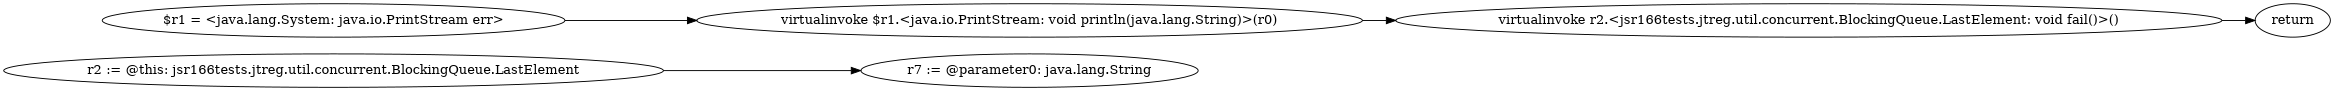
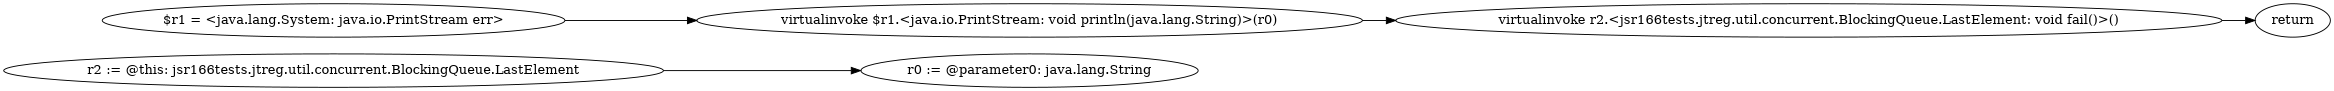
node "r7 := @parameter0: java.lang.String": label "r7 := @parameter0: java.lang.String" -> "r0 := @parameter0: java.lang.String"
